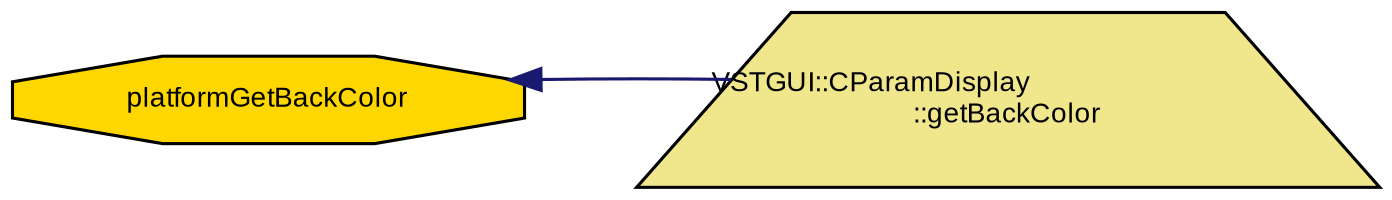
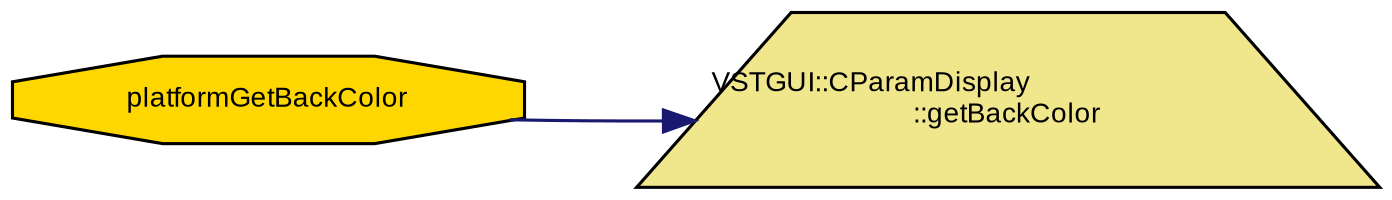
edge "VSTGUI::CParamDisplay ::getBackColor" -> "platformGetBackColor": reversed
